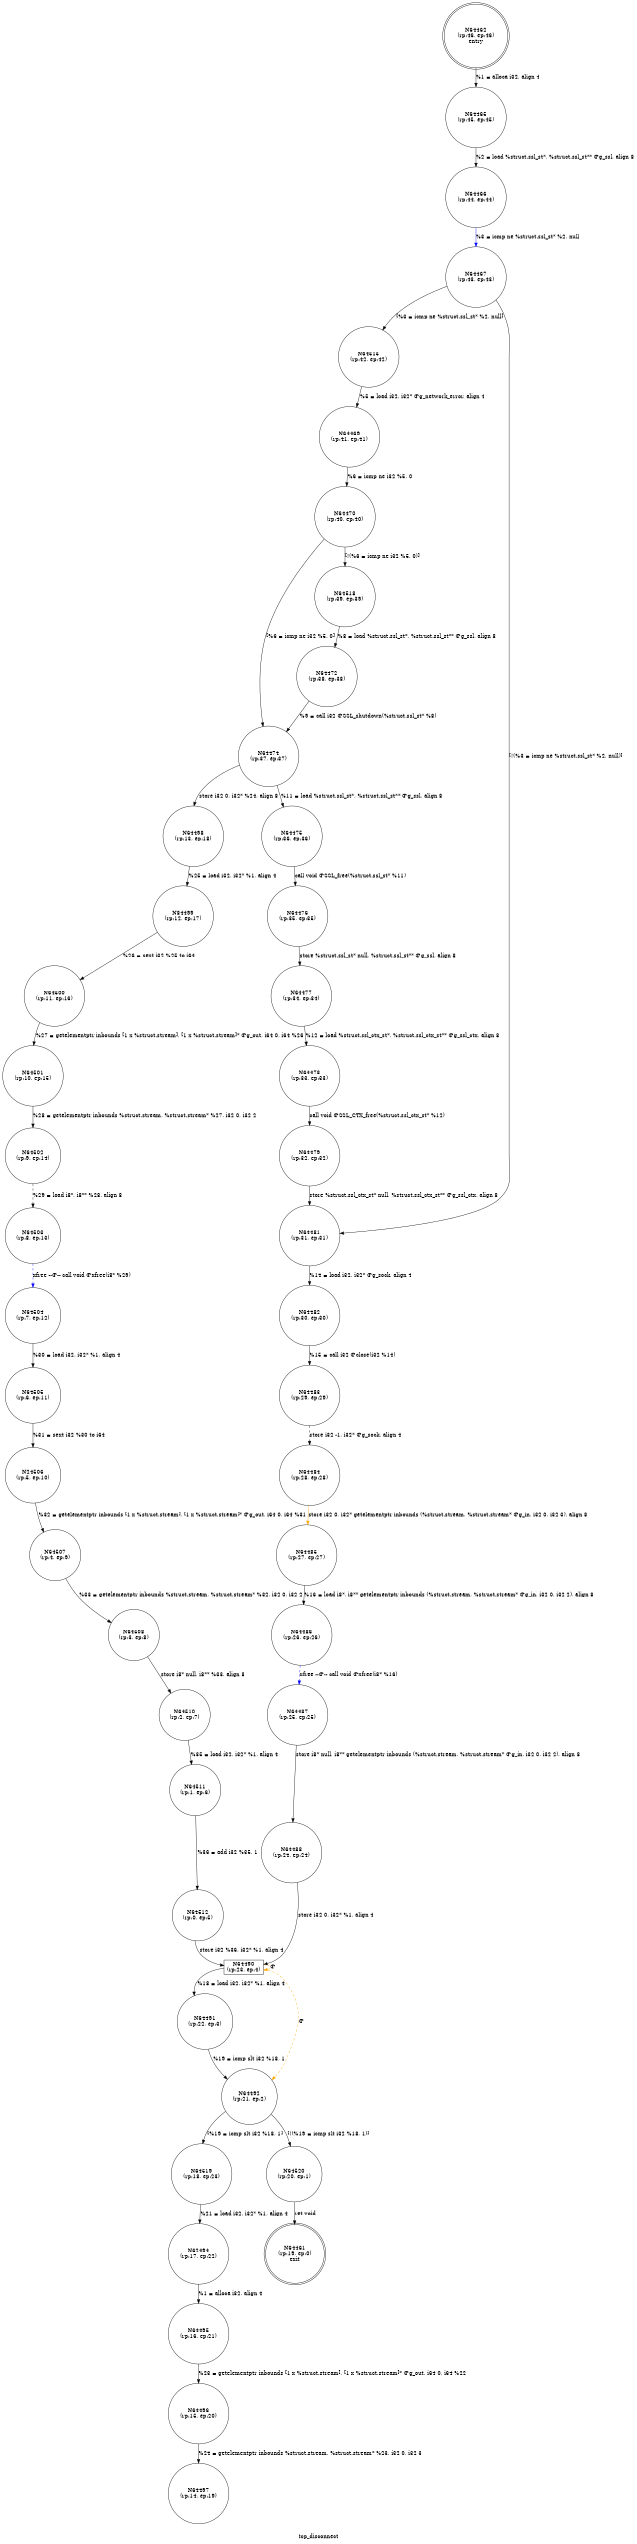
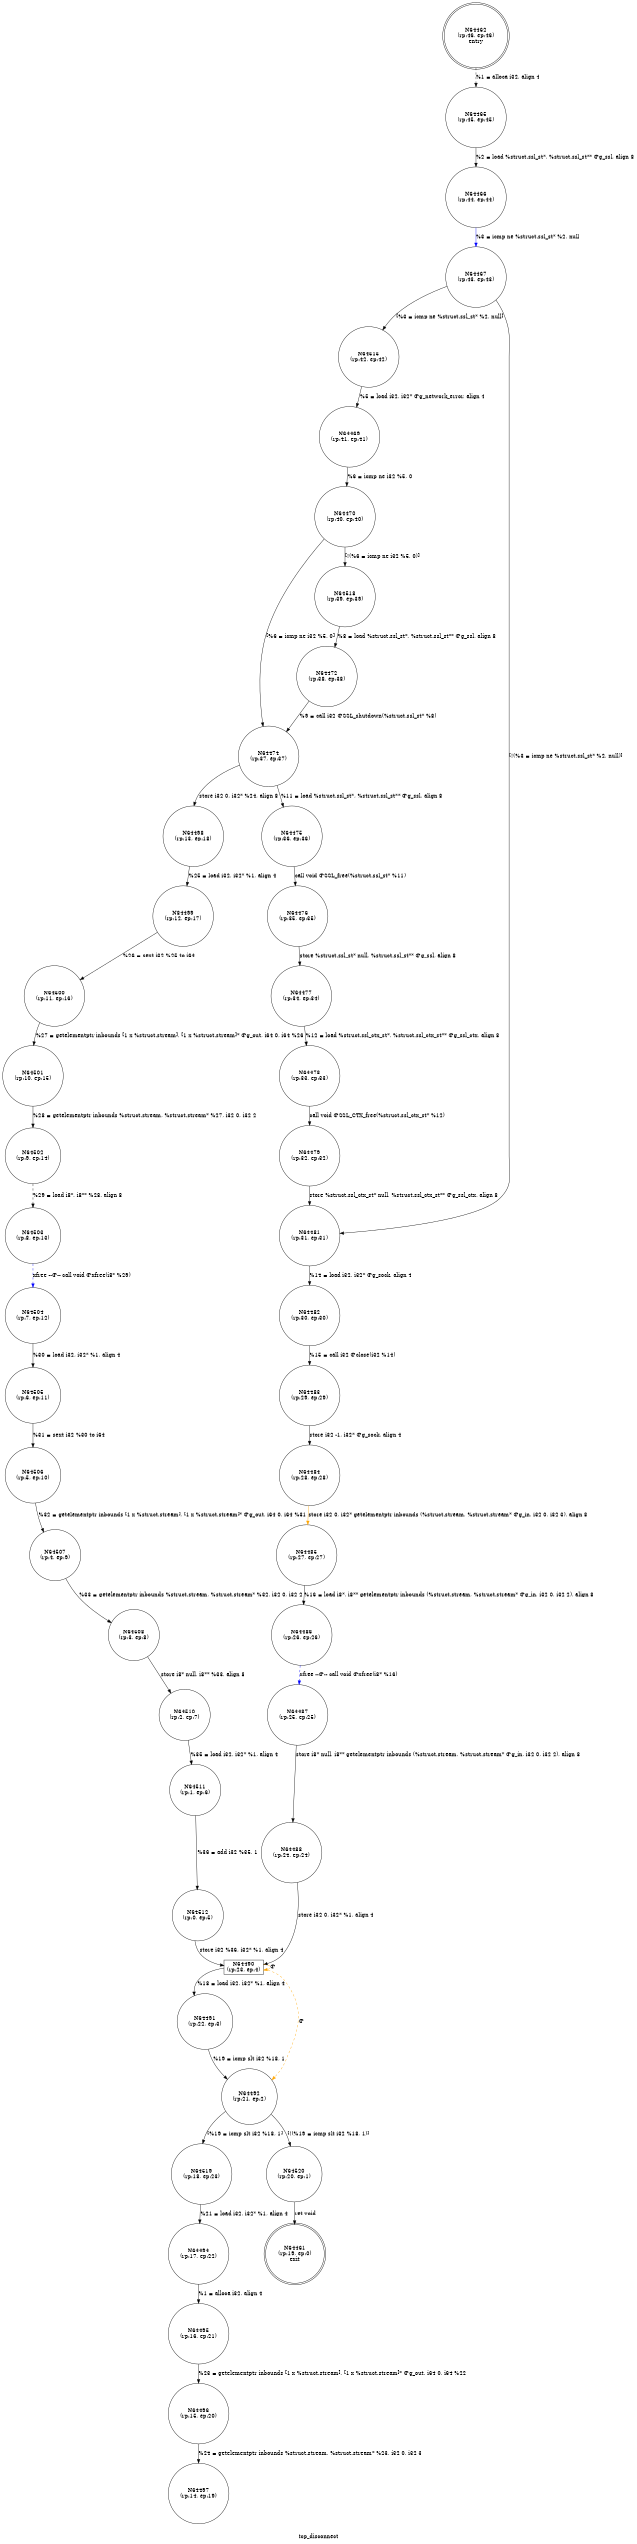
edge "N64462 (rp:46, ep:46) entry" -> "N64465 (rp:45, ep:45)": style solid -> dashed
edge "N64483 (rp:29, ep:29)" -> "N64484 (rp:28, ep:28)": style dashed -> solid
node "N24506 (rp:5, ep:10)": label "N24506 (rp:5, ep:10)" -> "N64506 (rp:5, ep:10)"
node "N62494 (rp:17, ep:22)": label "N62494 (rp:17, ep:22)" -> "N64494 (rp:17, ep:22)"
